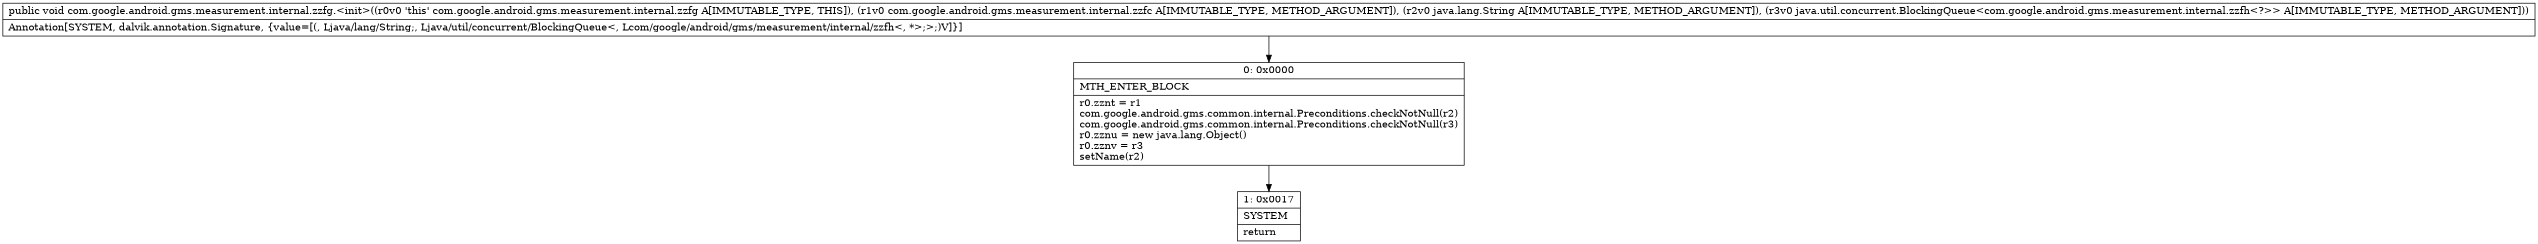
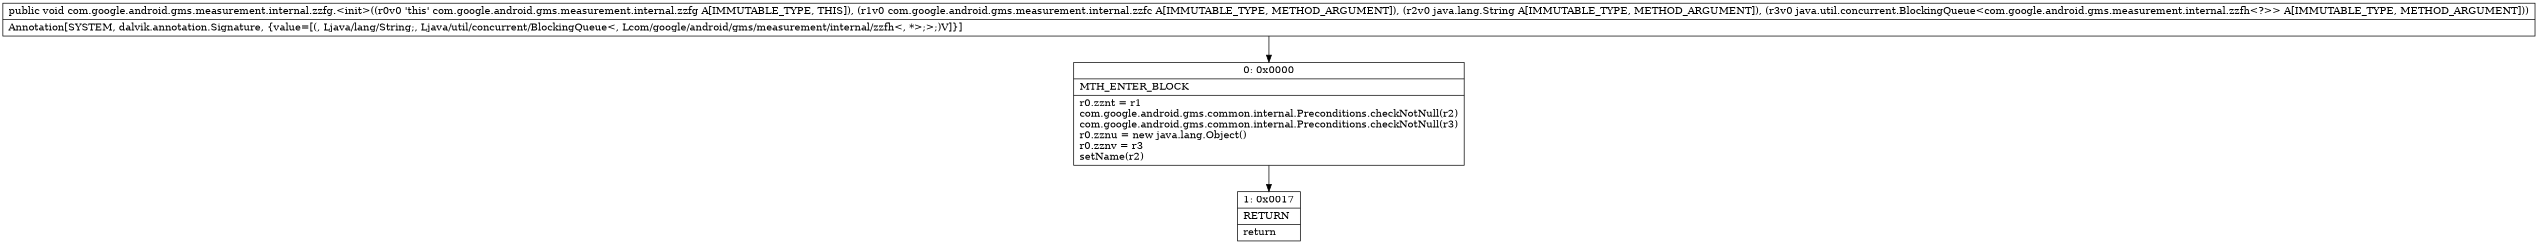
node "1: 0x0017": text "SYSTEM" -> "RETURN"
